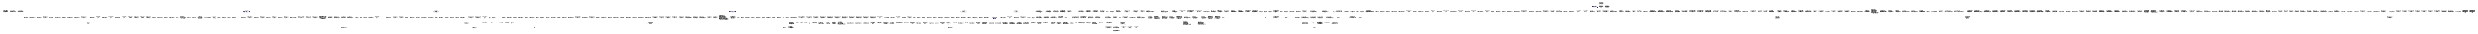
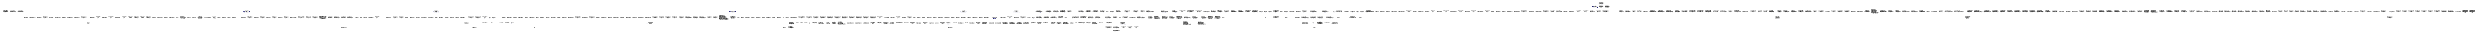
node "hpx::agas::detail:: hosted_locality_namespace::gid": removed
